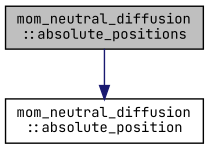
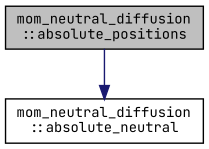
node "mom_neutral_diffusion ::absolute_position": label "mom_neutral_diffusion ::absolute_position" -> "mom_neutral_diffusion ::absolute_neutral"
